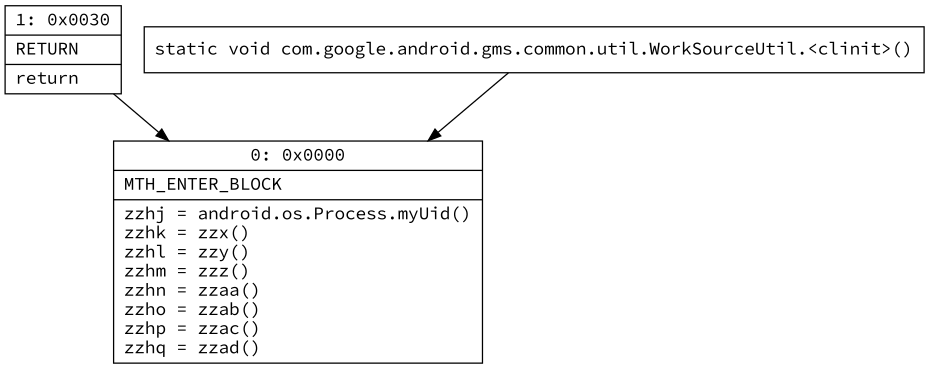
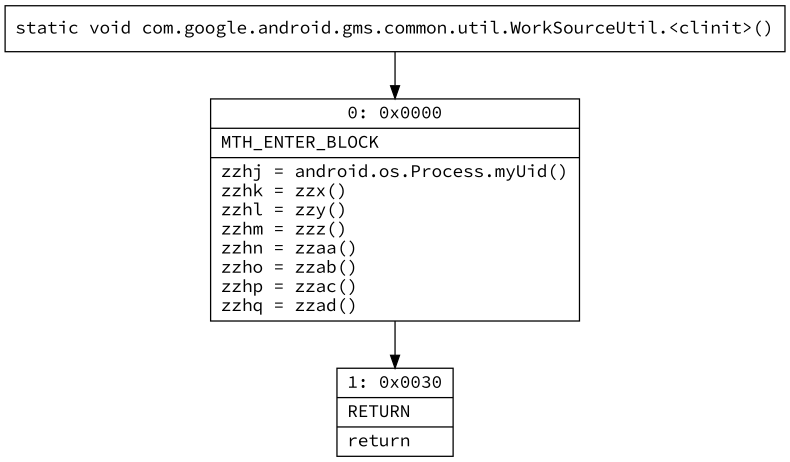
edge "1: 0x0030" -> "0: 0x0000": reversed
